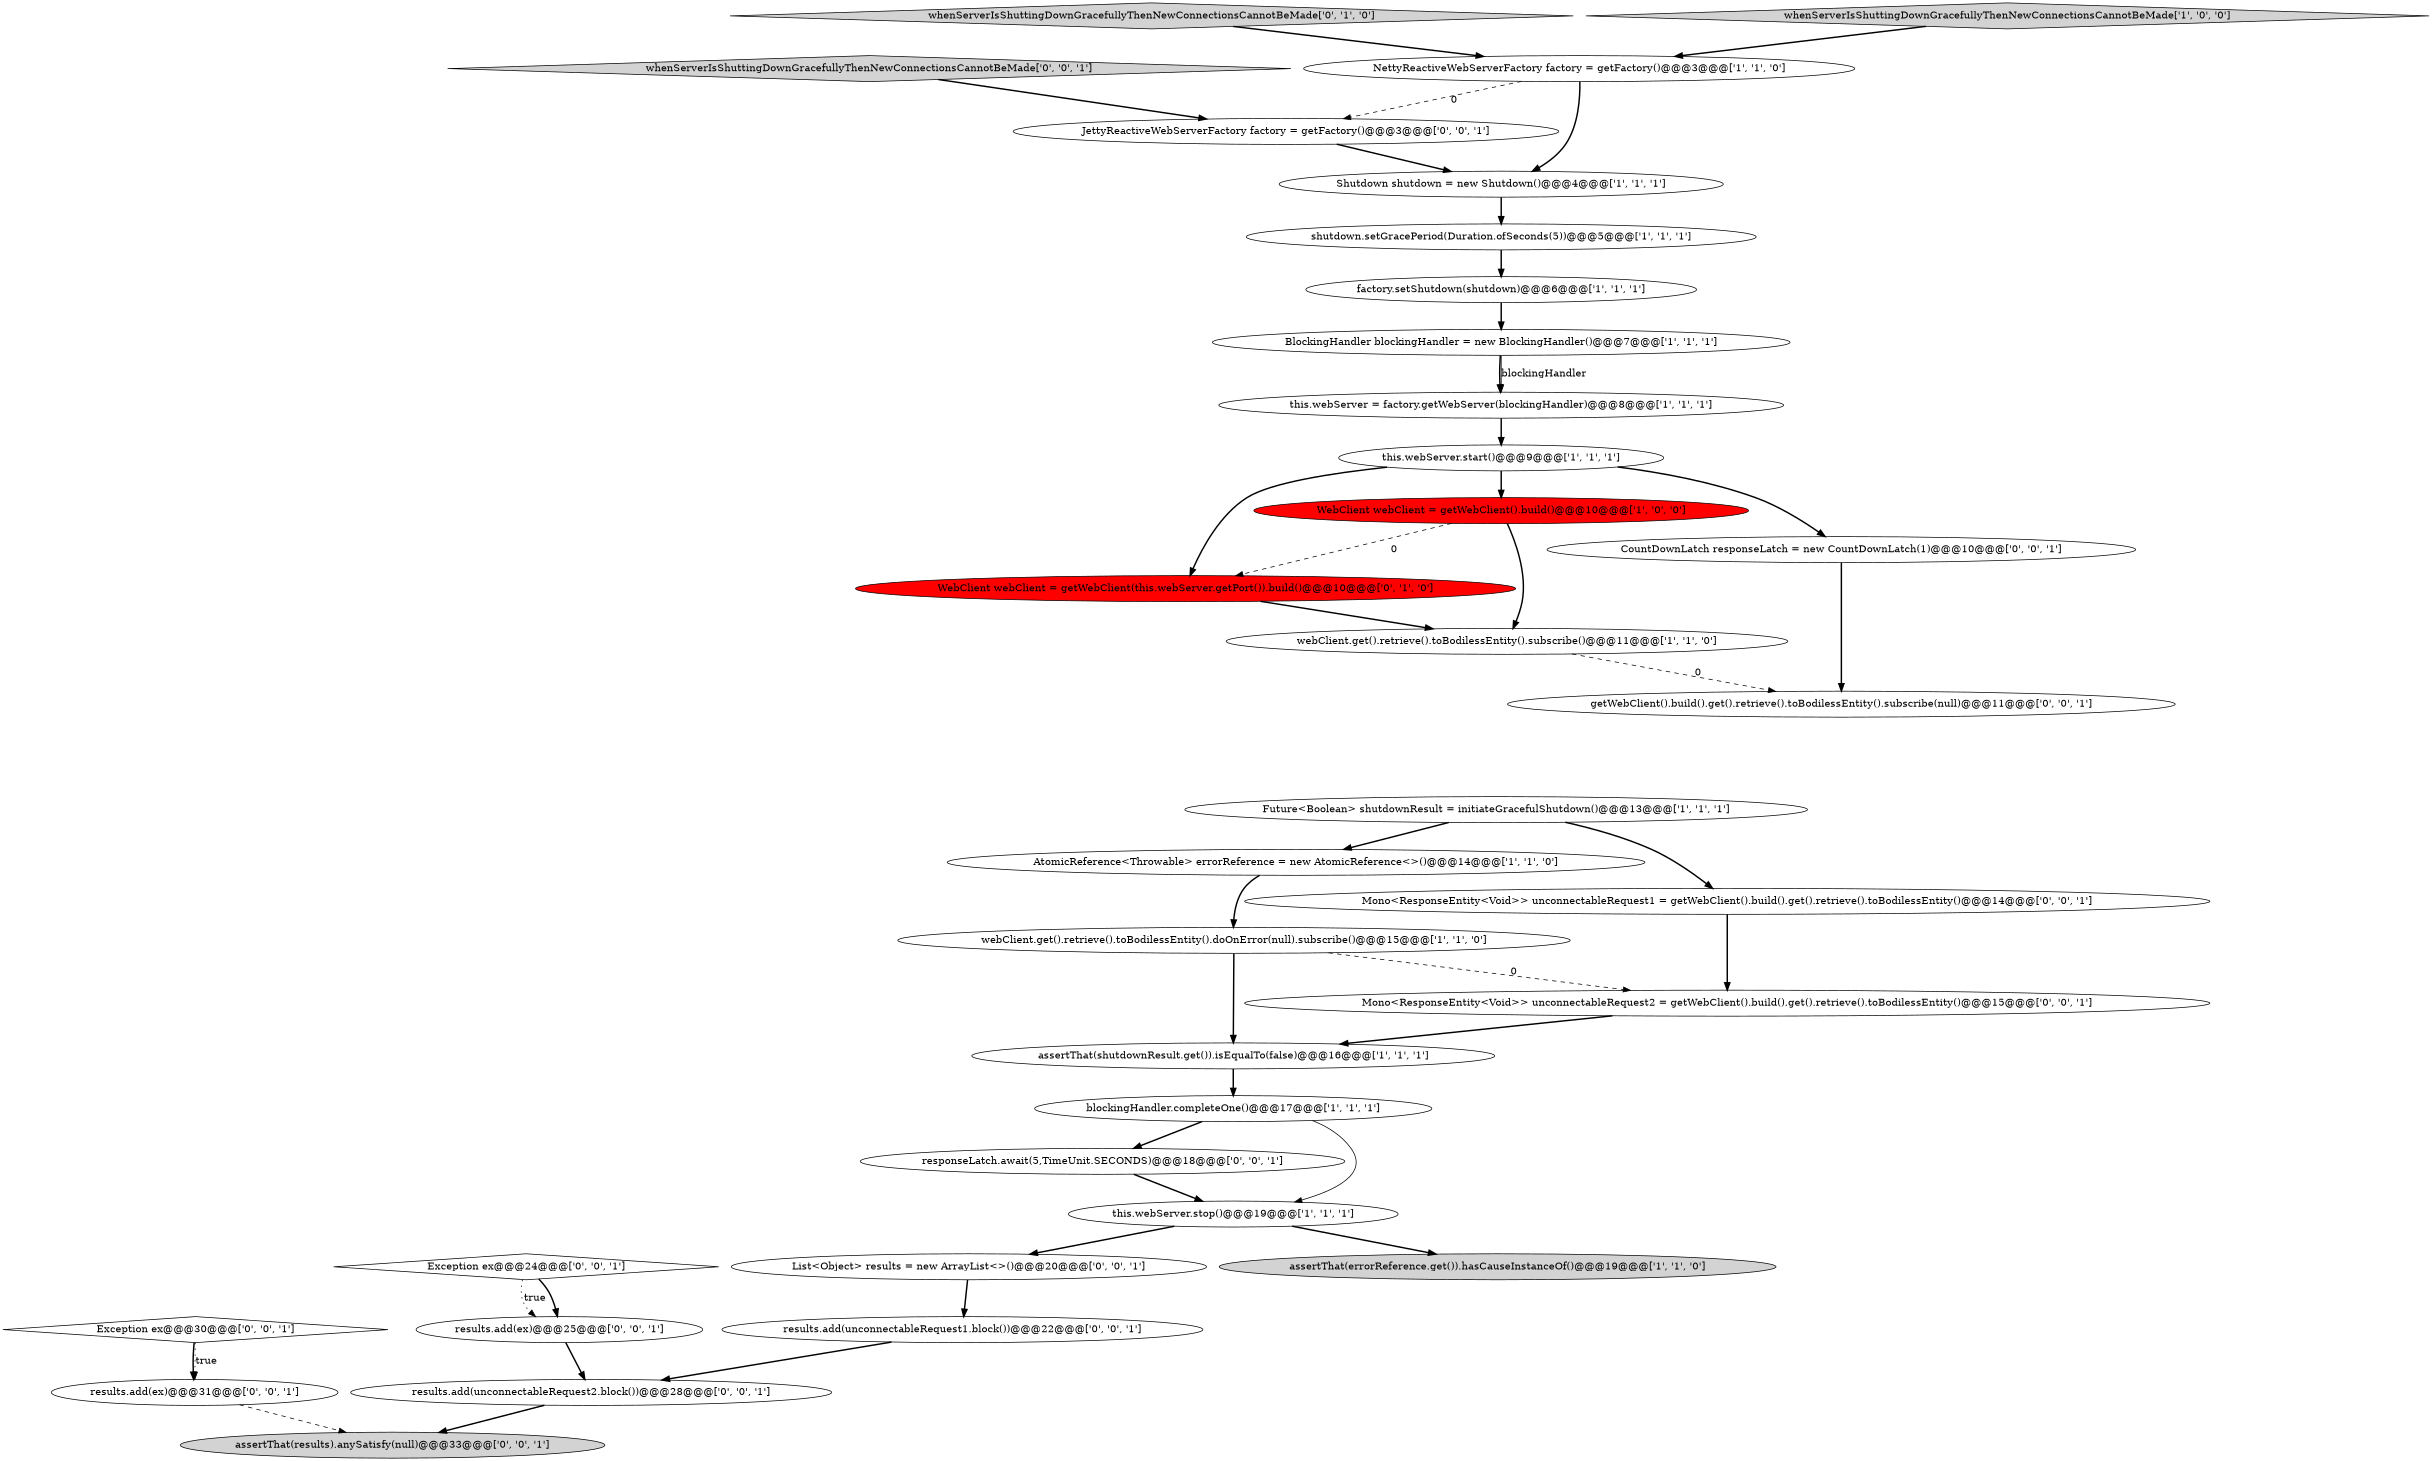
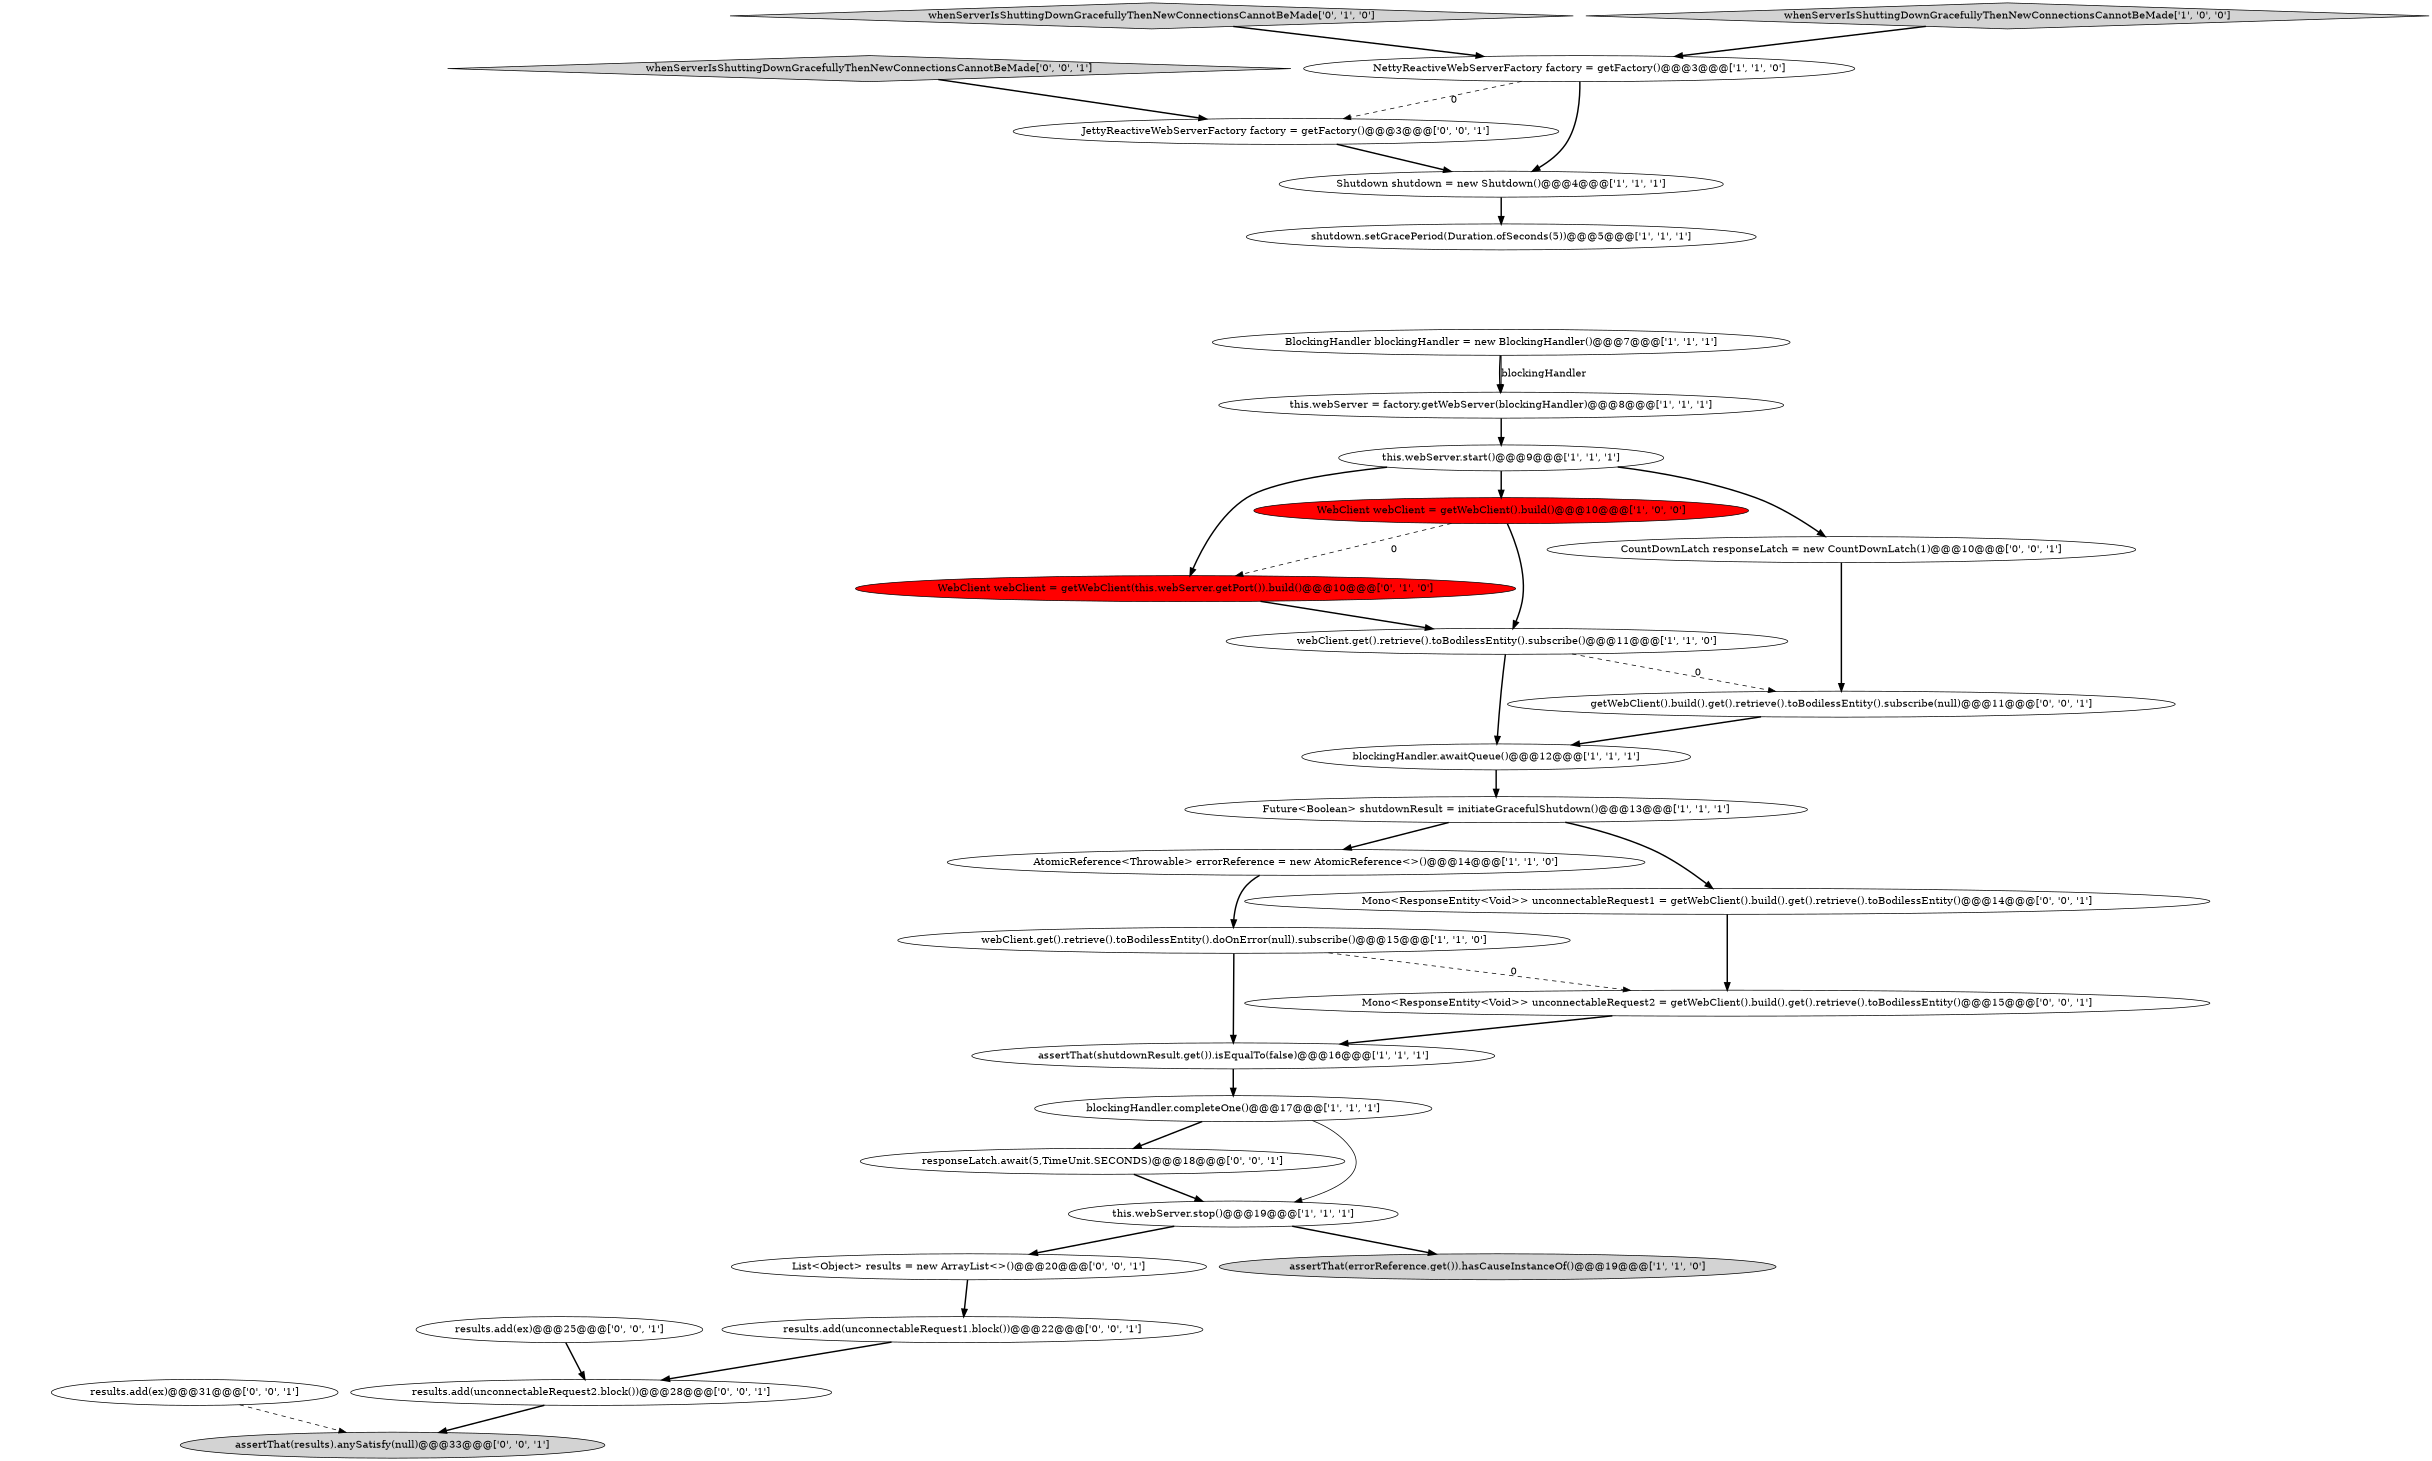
node "factory.setShutdown(shutdown)@@@6@@@['1', '1', '1']": removed
node "blockingHandler.awaitQueue()@@@12@@@['1', '1', '1']": added
node "Exception ex@@@24@@@['0', '0', '1']": removed
node "Exception ex@@@30@@@['0', '0', '1']": removed
